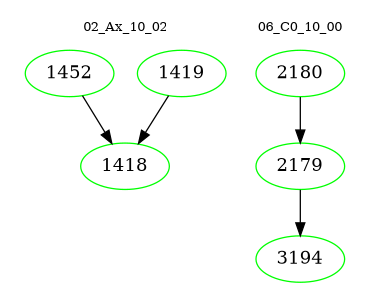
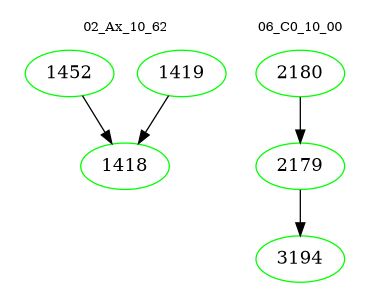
cluster "02_Ax_10_02": label "02_Ax_10_02" -> "02_Ax_10_62"
